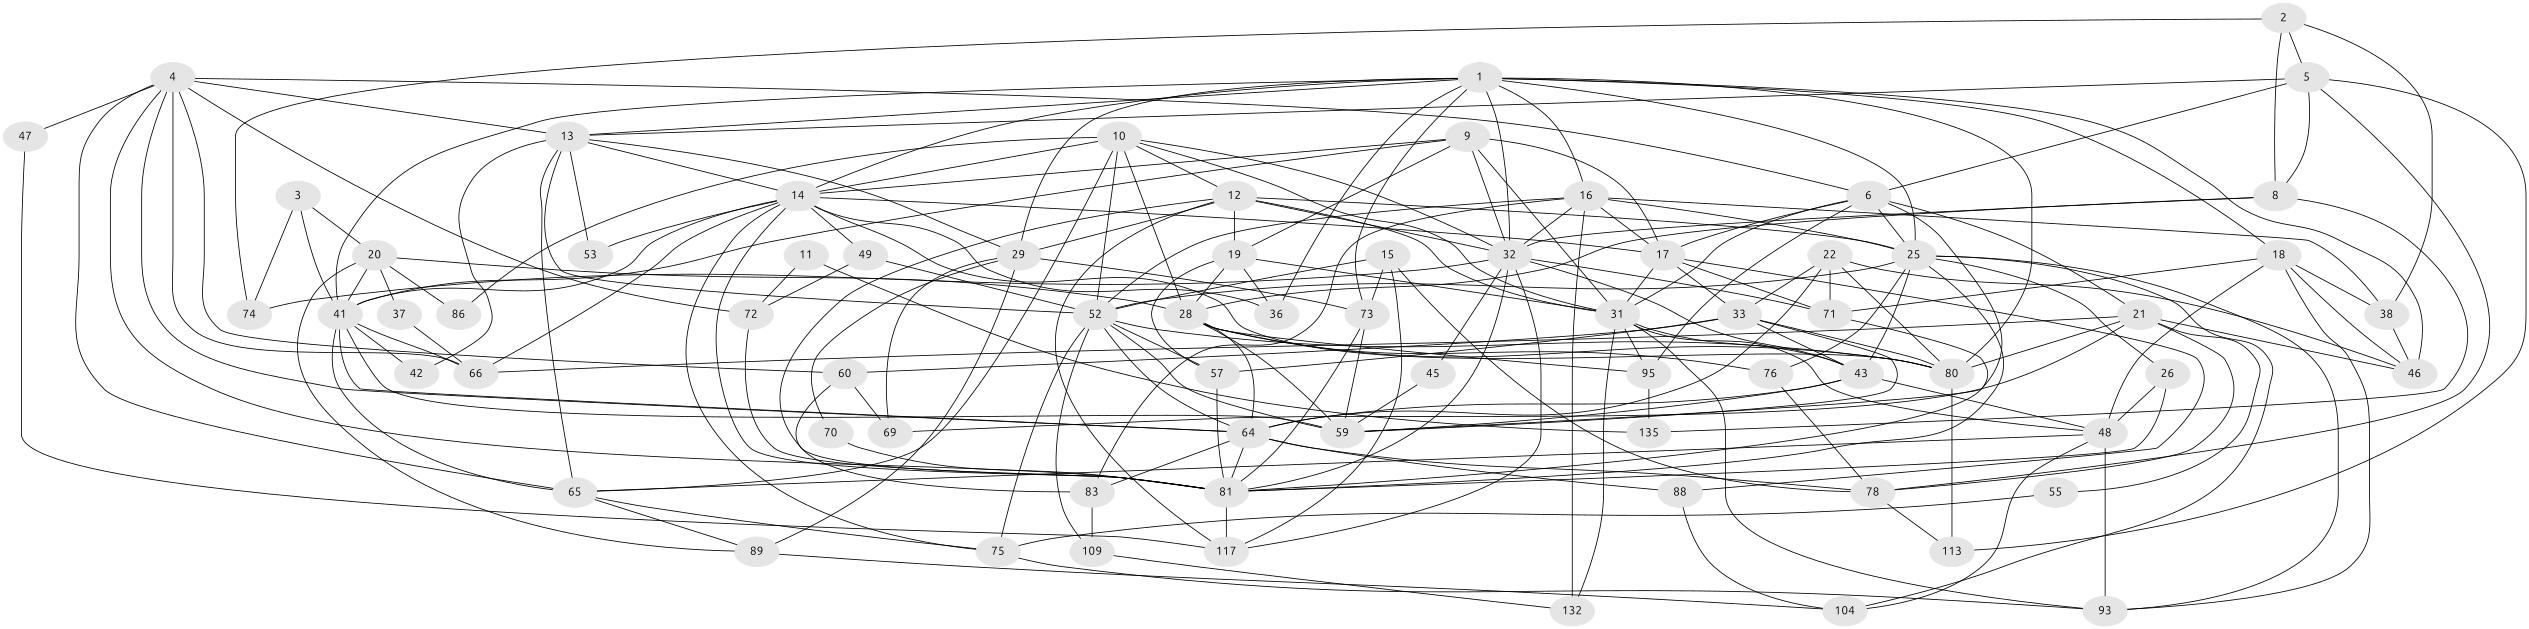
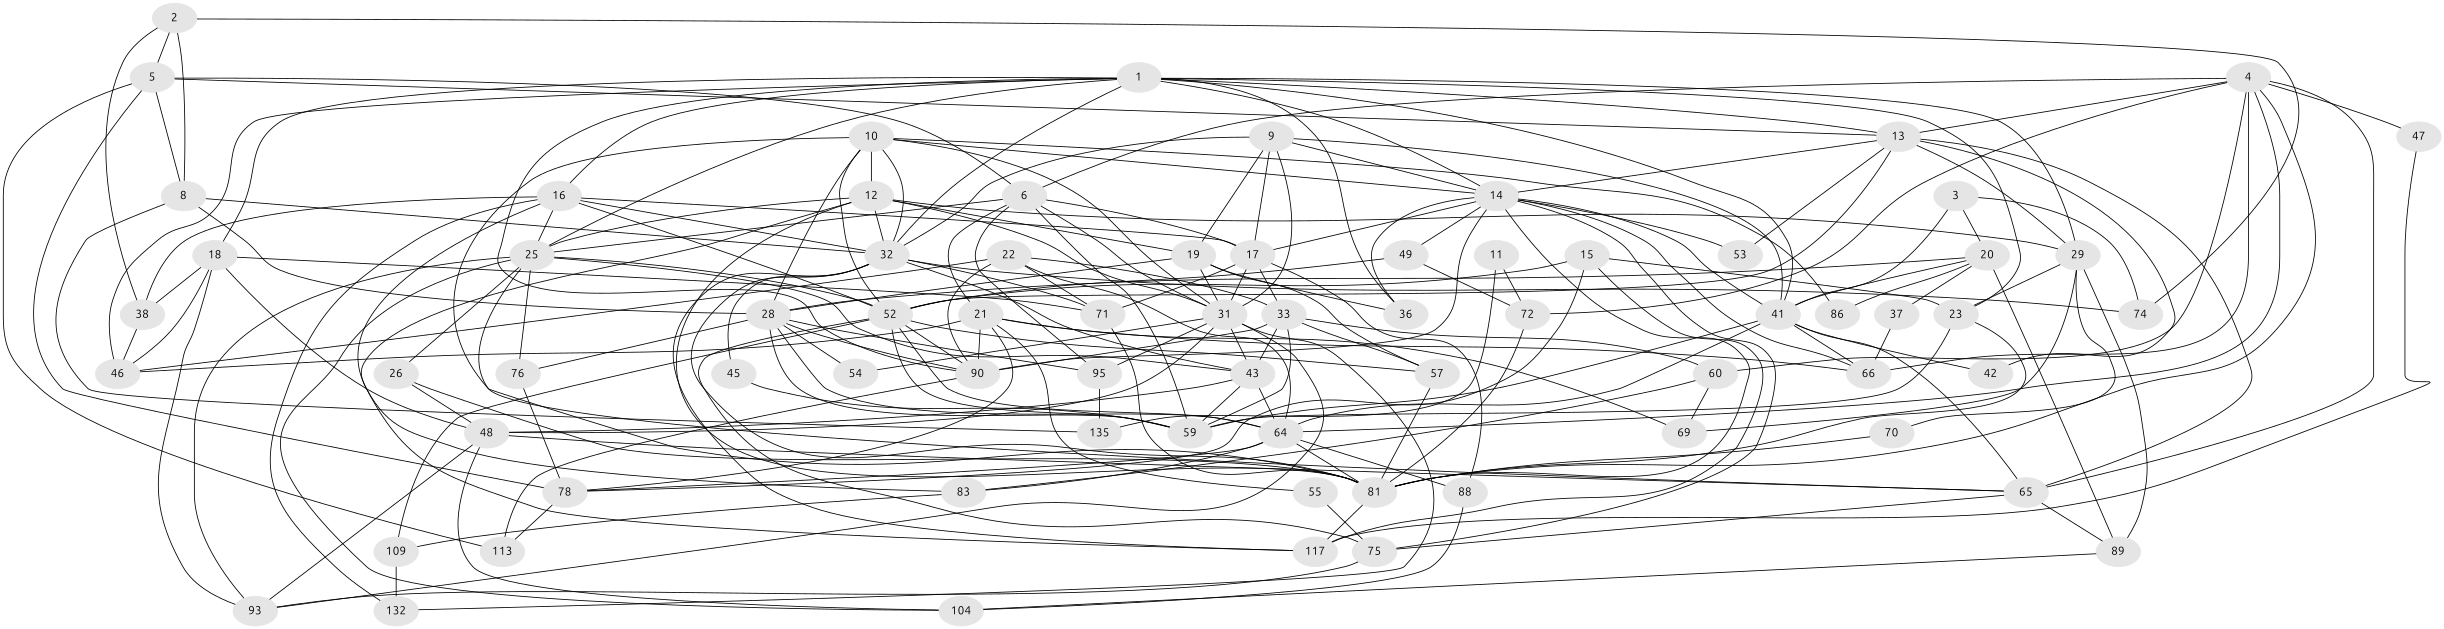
node "73": label "73" -> "23"
node "54": added
node "80": label "80" -> "90"
